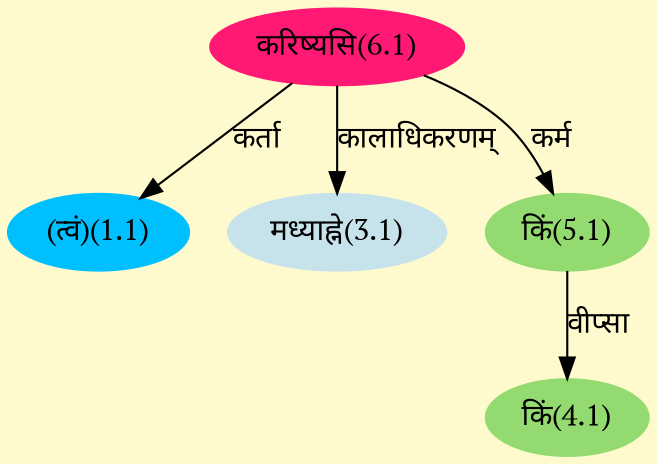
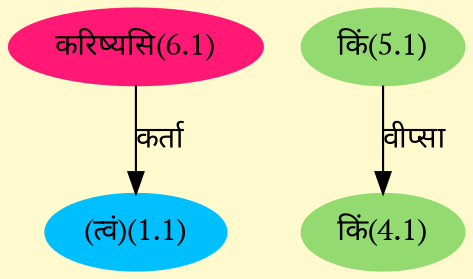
edge "करिष्यसि(6.1)" -> "किं(5.1)": removed, label "कर्म"
node "मध्याह्ने(3.1)": removed
